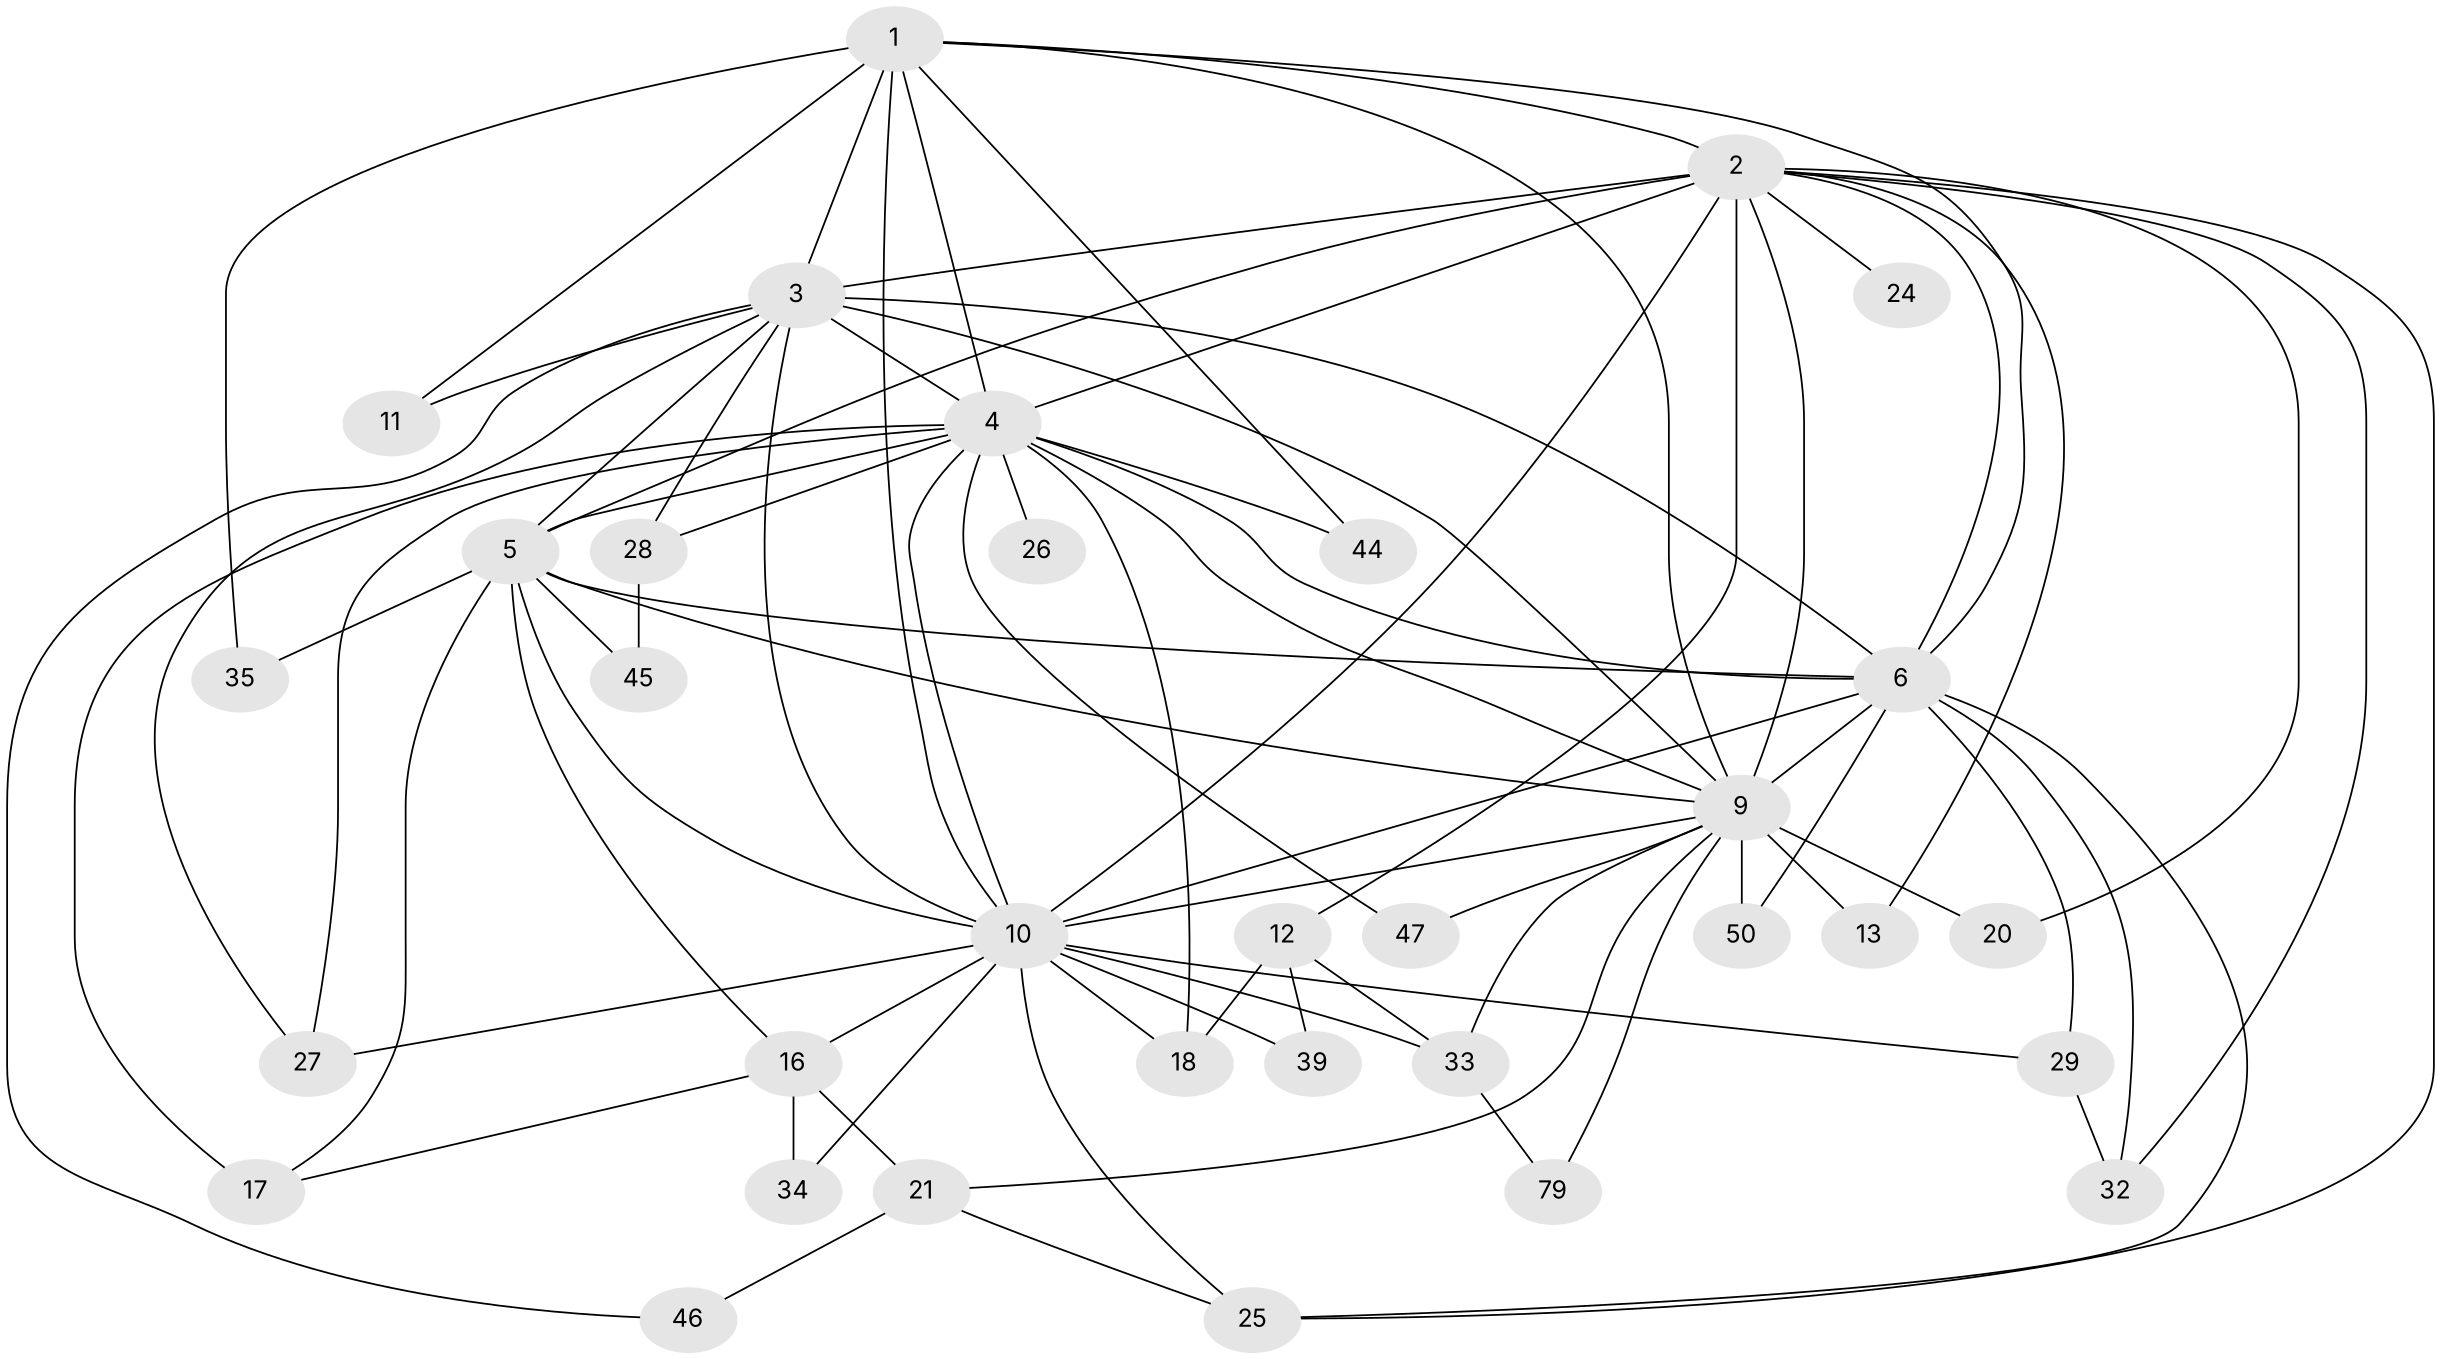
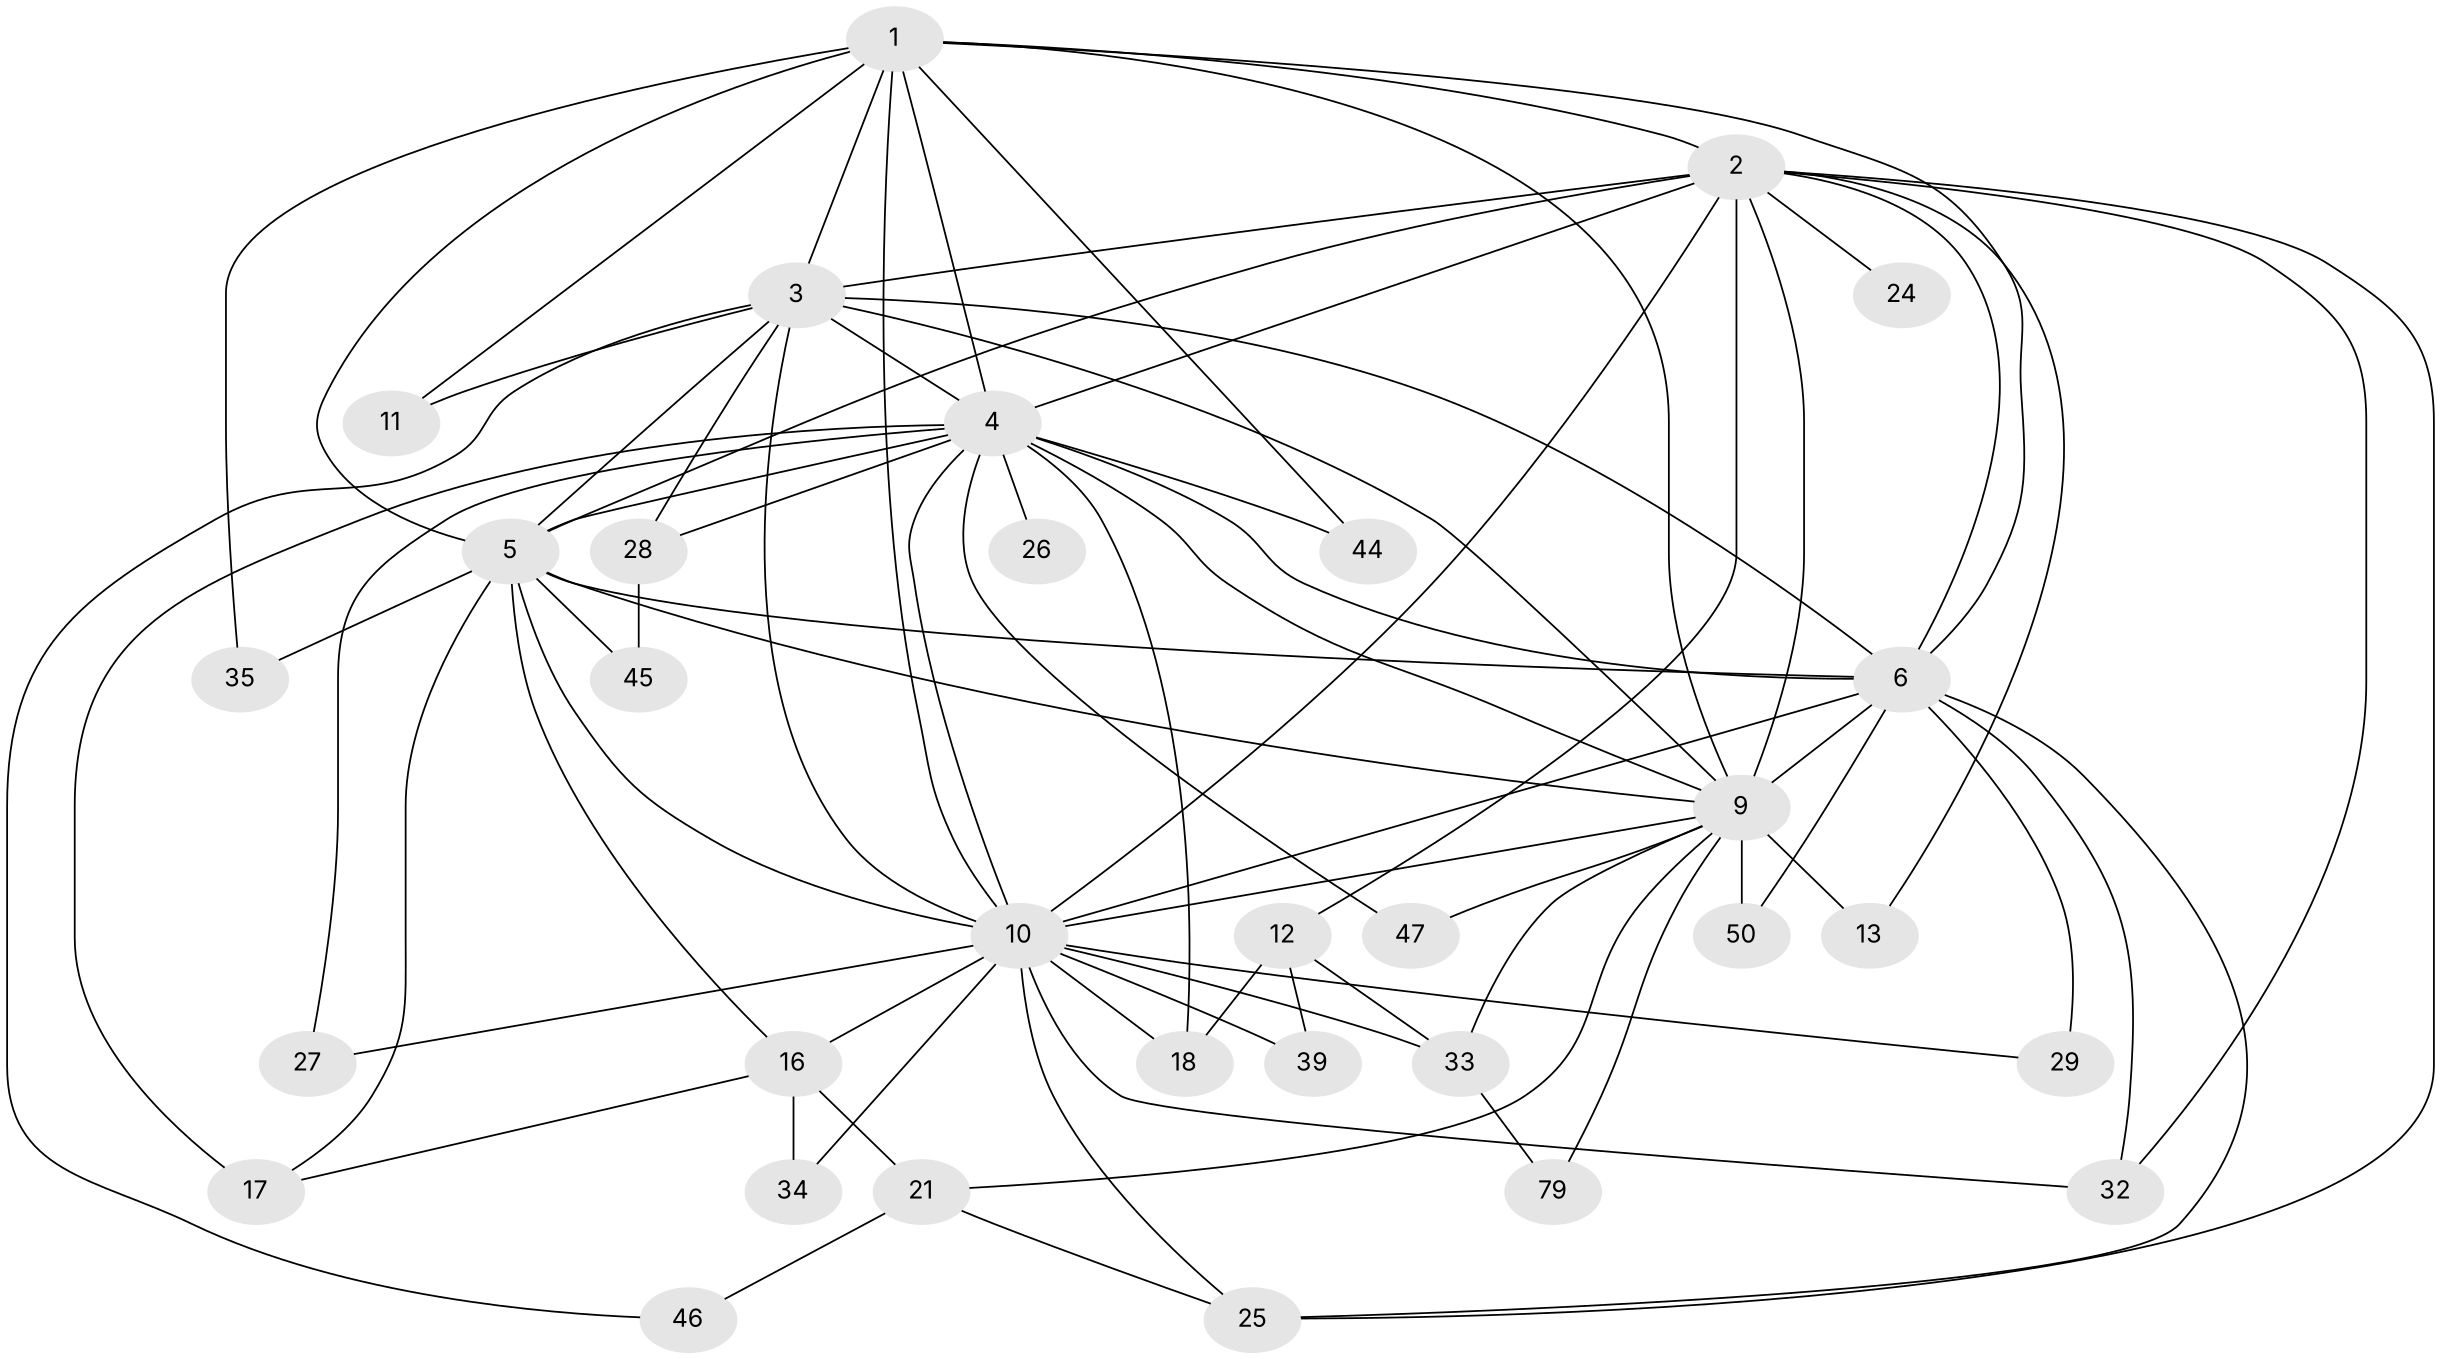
edge "1" -- "5": added
edge "3" -- "27": removed
node "20": removed
edge "29" -- "32": now "10" -- "32"
